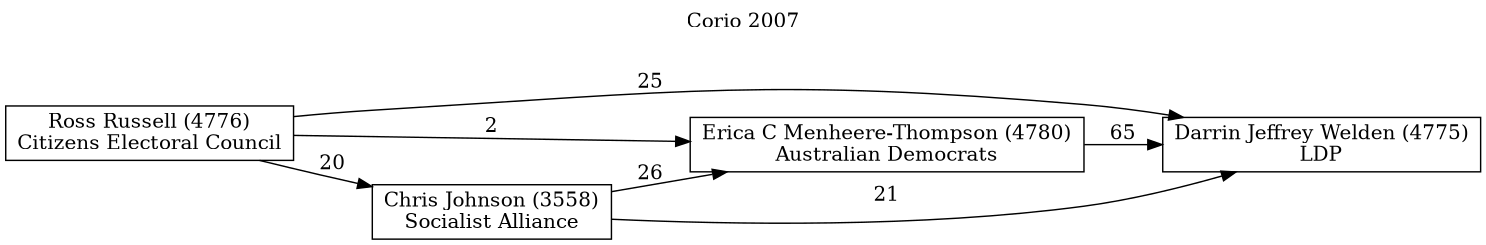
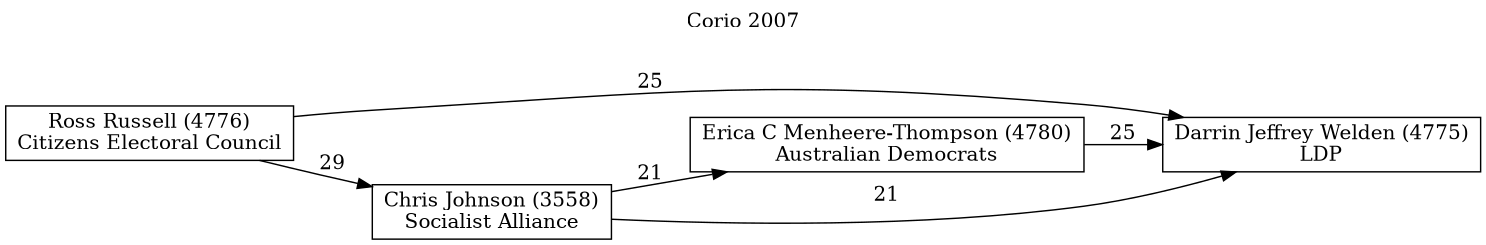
edge "Erica C Menheere-Thompson (4780) Australian Democrats" -> "Darrin Jeffrey Welden (4775) LDP": label "65" -> "25"
edge "Ross Russell (4776) Citizens Electoral Council" -> "Erica C Menheere-Thompson (4780) Australian Democrats": removed, label "2"
edge "Ross Russell (4776) Citizens Electoral Council" -> "Chris Johnson (3558) Socialist Alliance": label "20" -> "29"
edge "Chris Johnson (3558) Socialist Alliance" -> "Erica C Menheere-Thompson (4780) Australian Democrats": label "26" -> "21"
